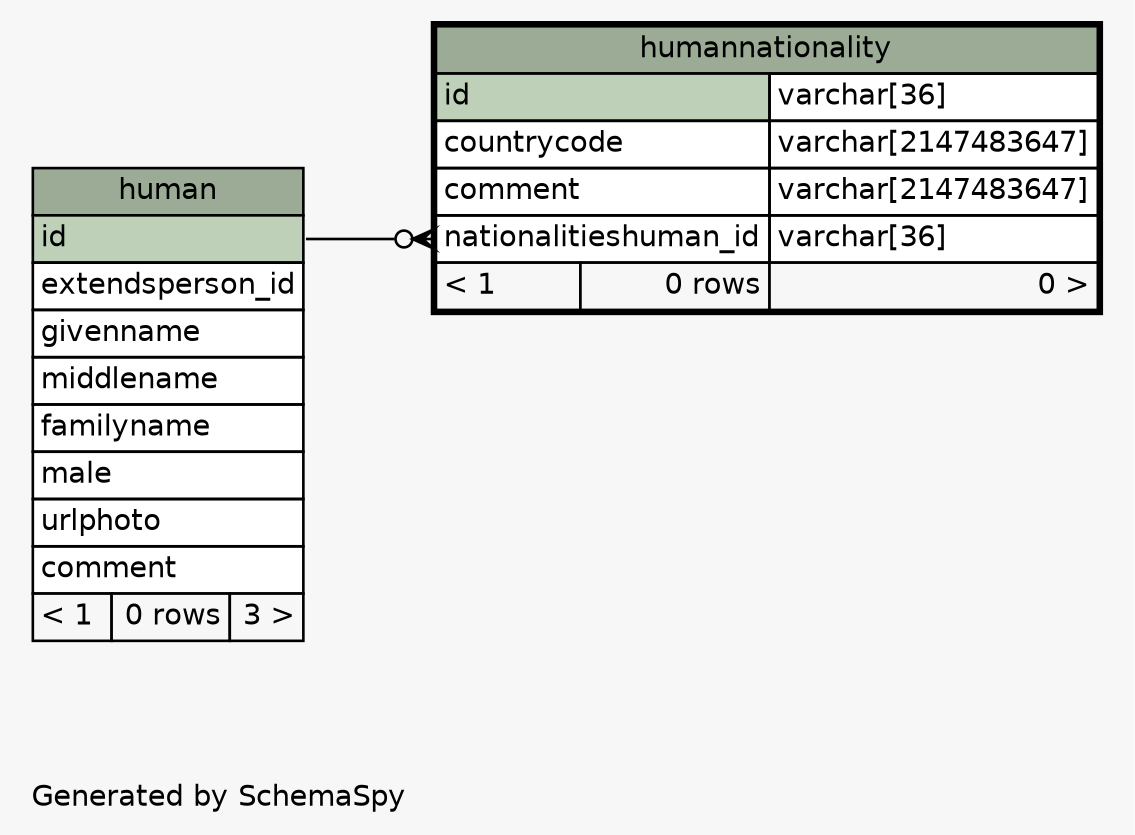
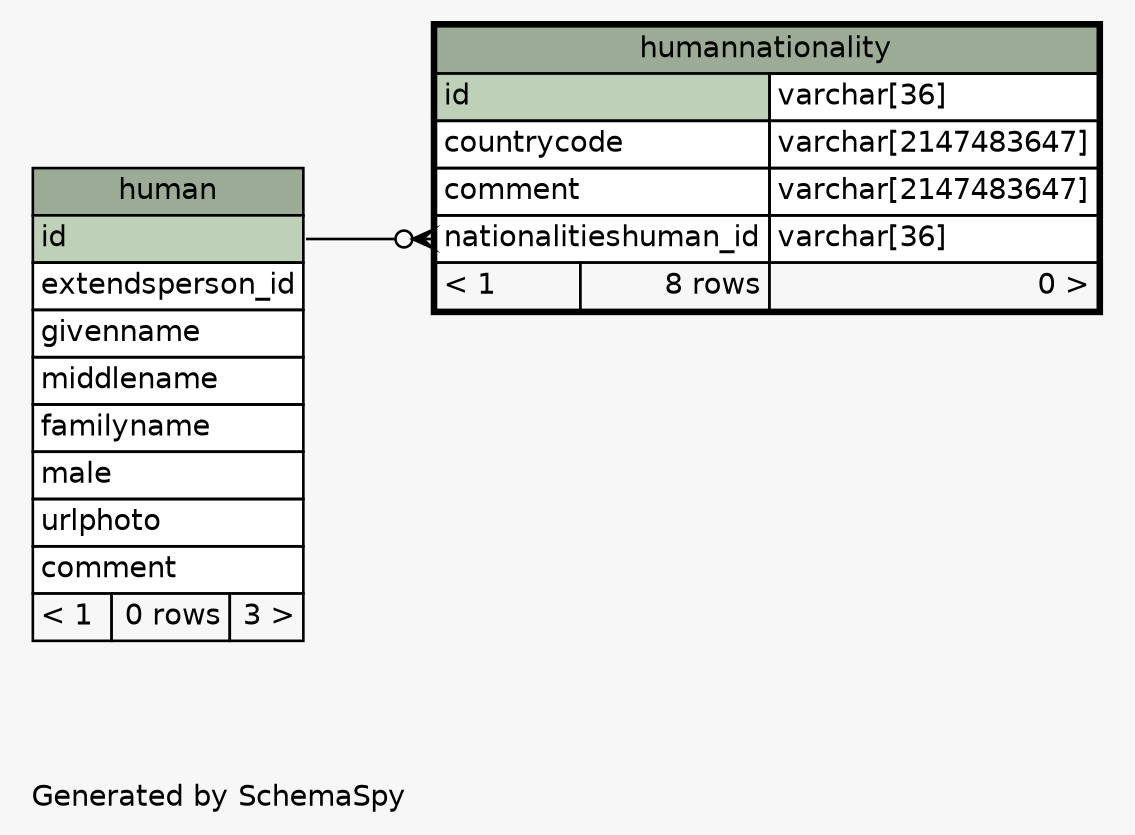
node "humannationality": text "0 rows" -> "8 rows"
